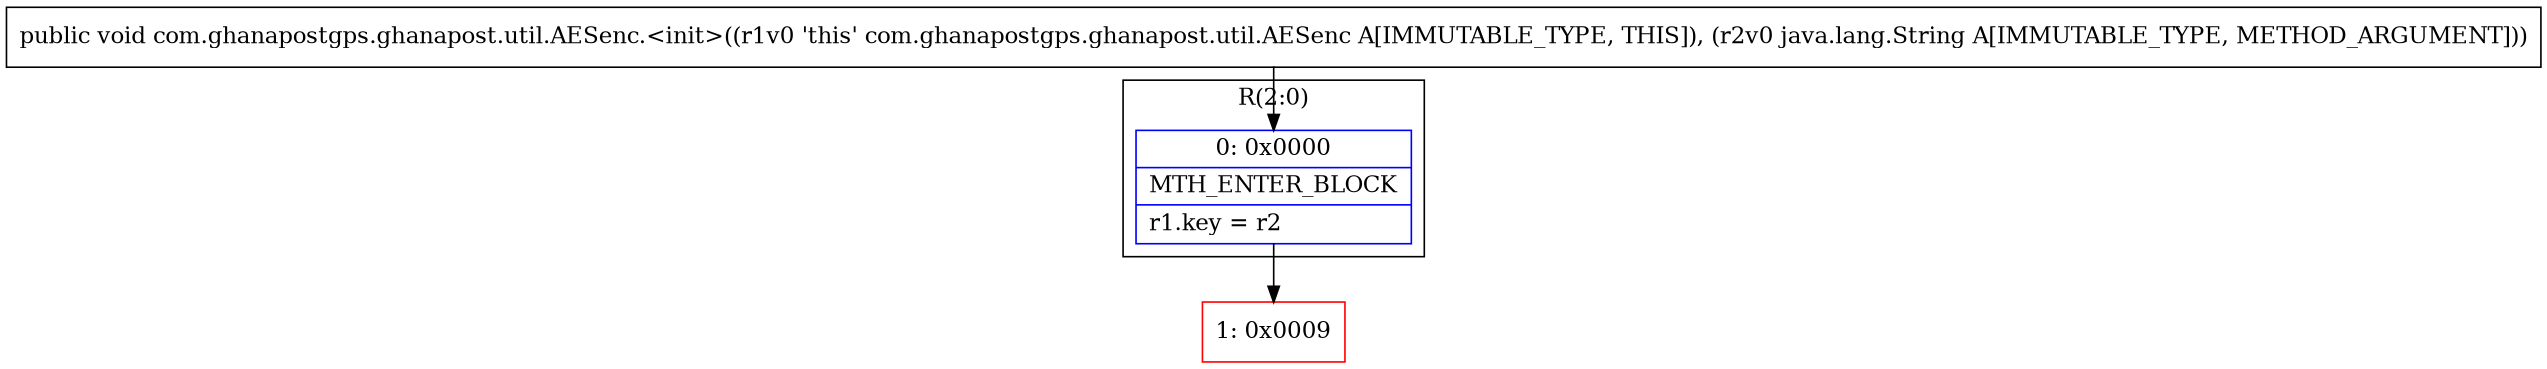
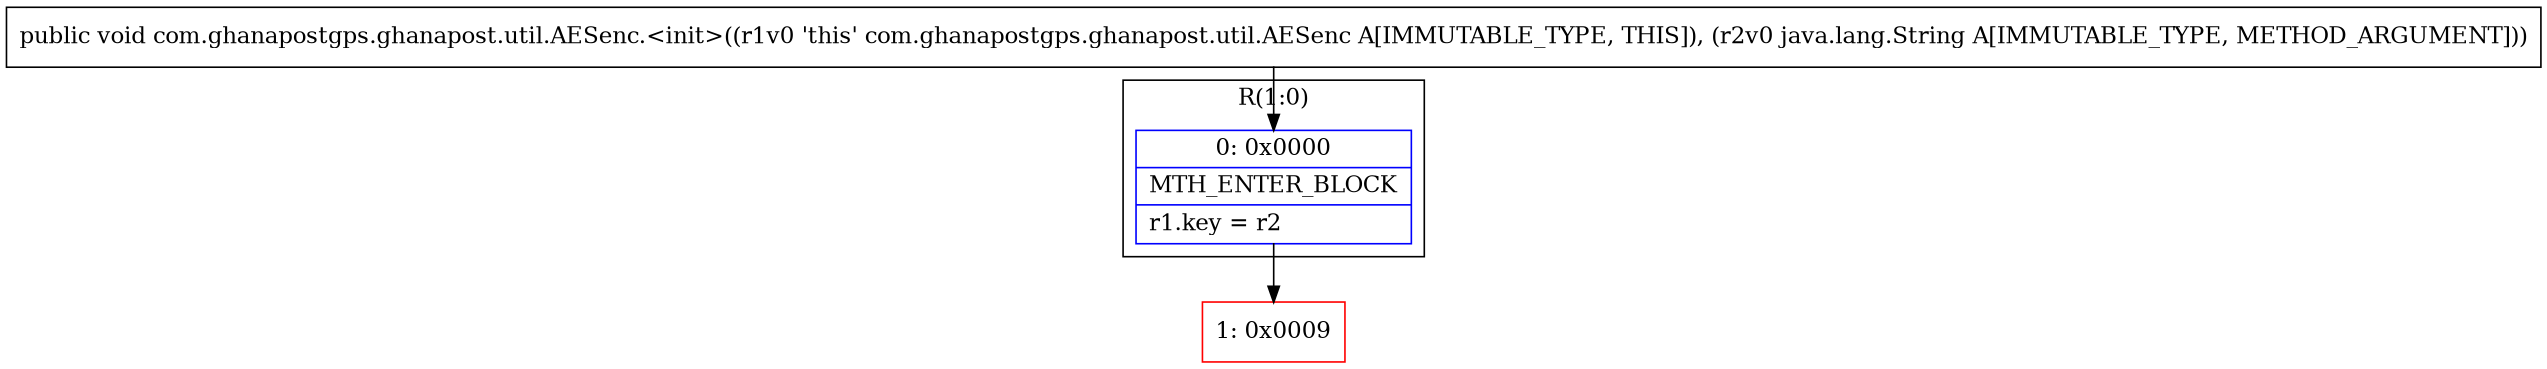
cluster "R(2:0)": label "R(2:0)" -> "R(1:0)"
